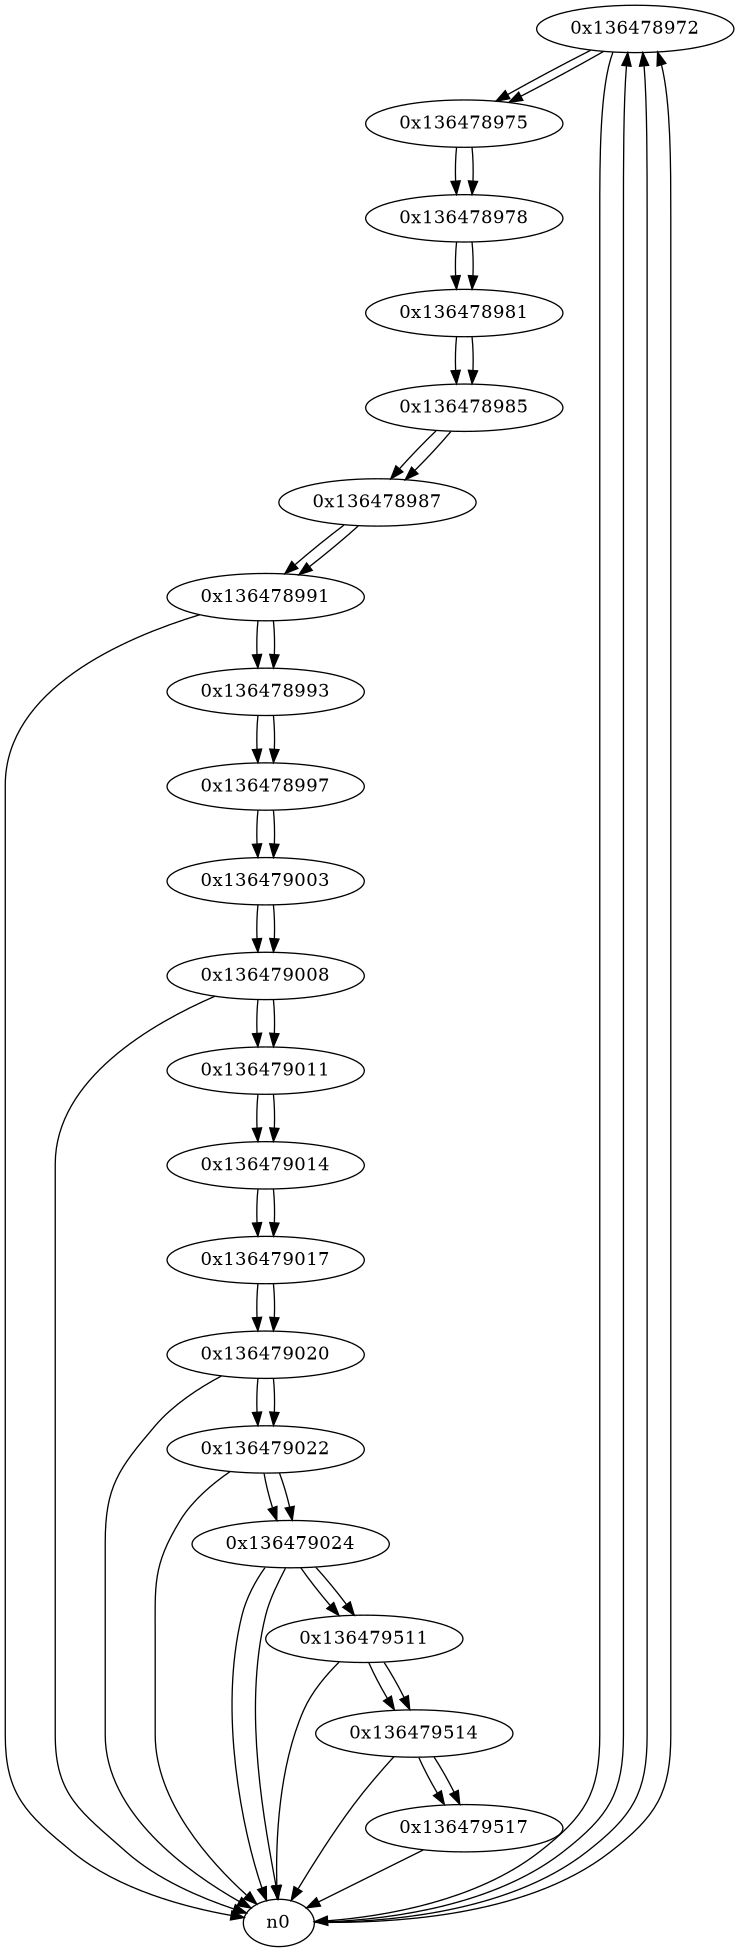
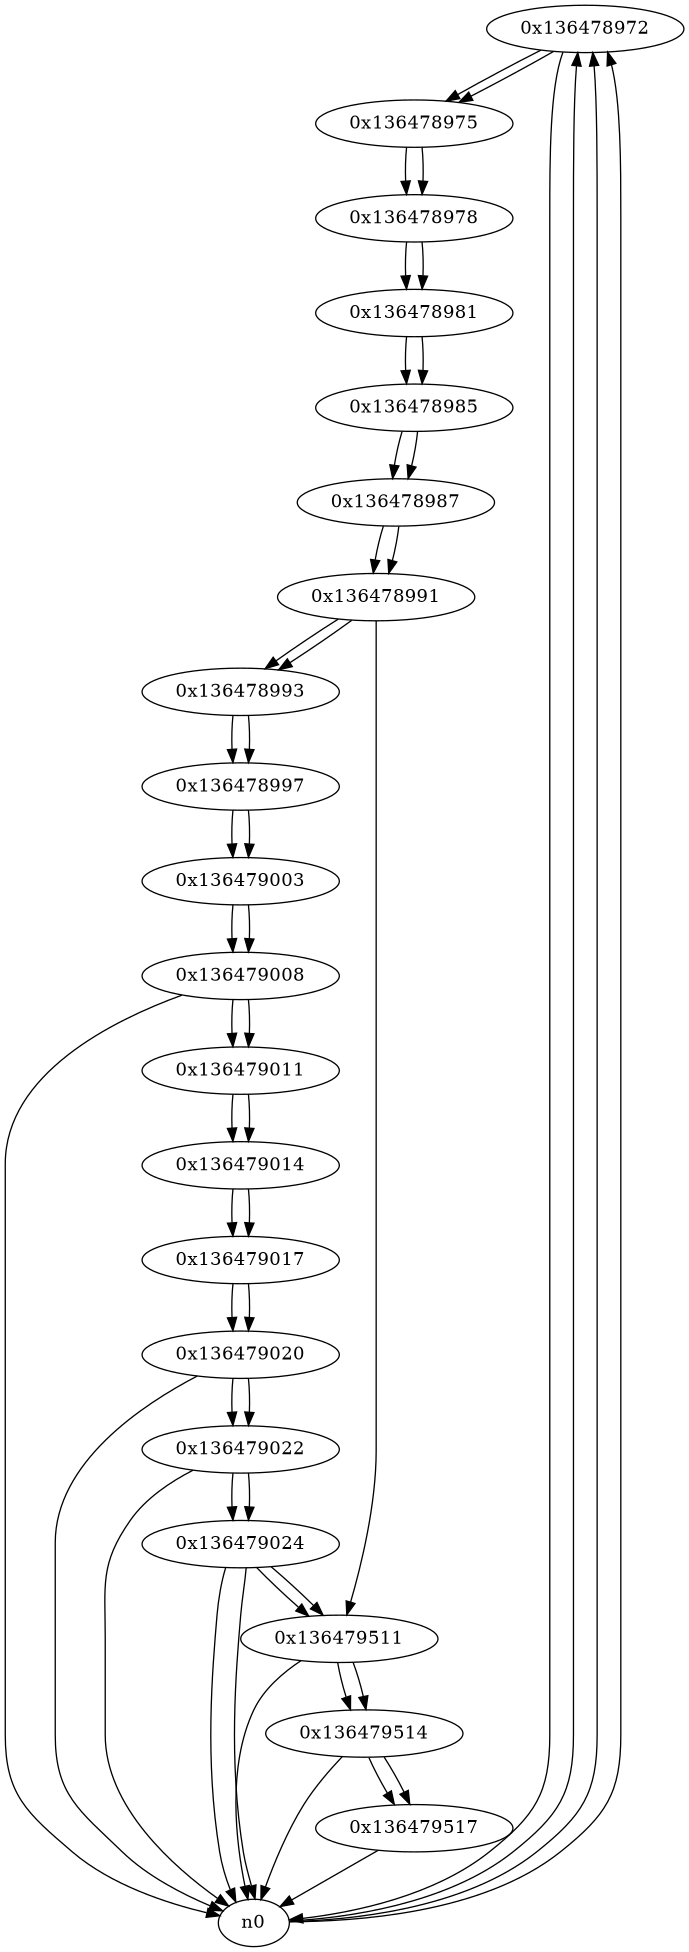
edge "0x136478991" -> "n0": now "0x136478991" -> "0x136479511"
